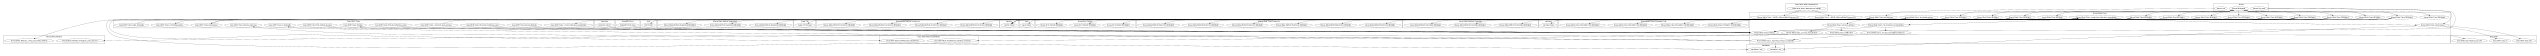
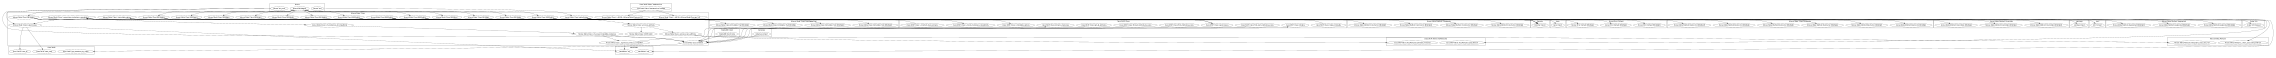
edge "Moose::BEGIN@18" -> "Moose::Meta::Class::BEGIN@23": removed
node "Class::MOP::Class::is_immutable": removed
edge "Moose::Meta::Class::_fix_metaclass_incompatibility" -> "Moose::Meta::Class::initialize": now "Moose::Meta::Class::_fix_one_incompatible_metaclass" -> "Moose::Meta::Class::initialize"
